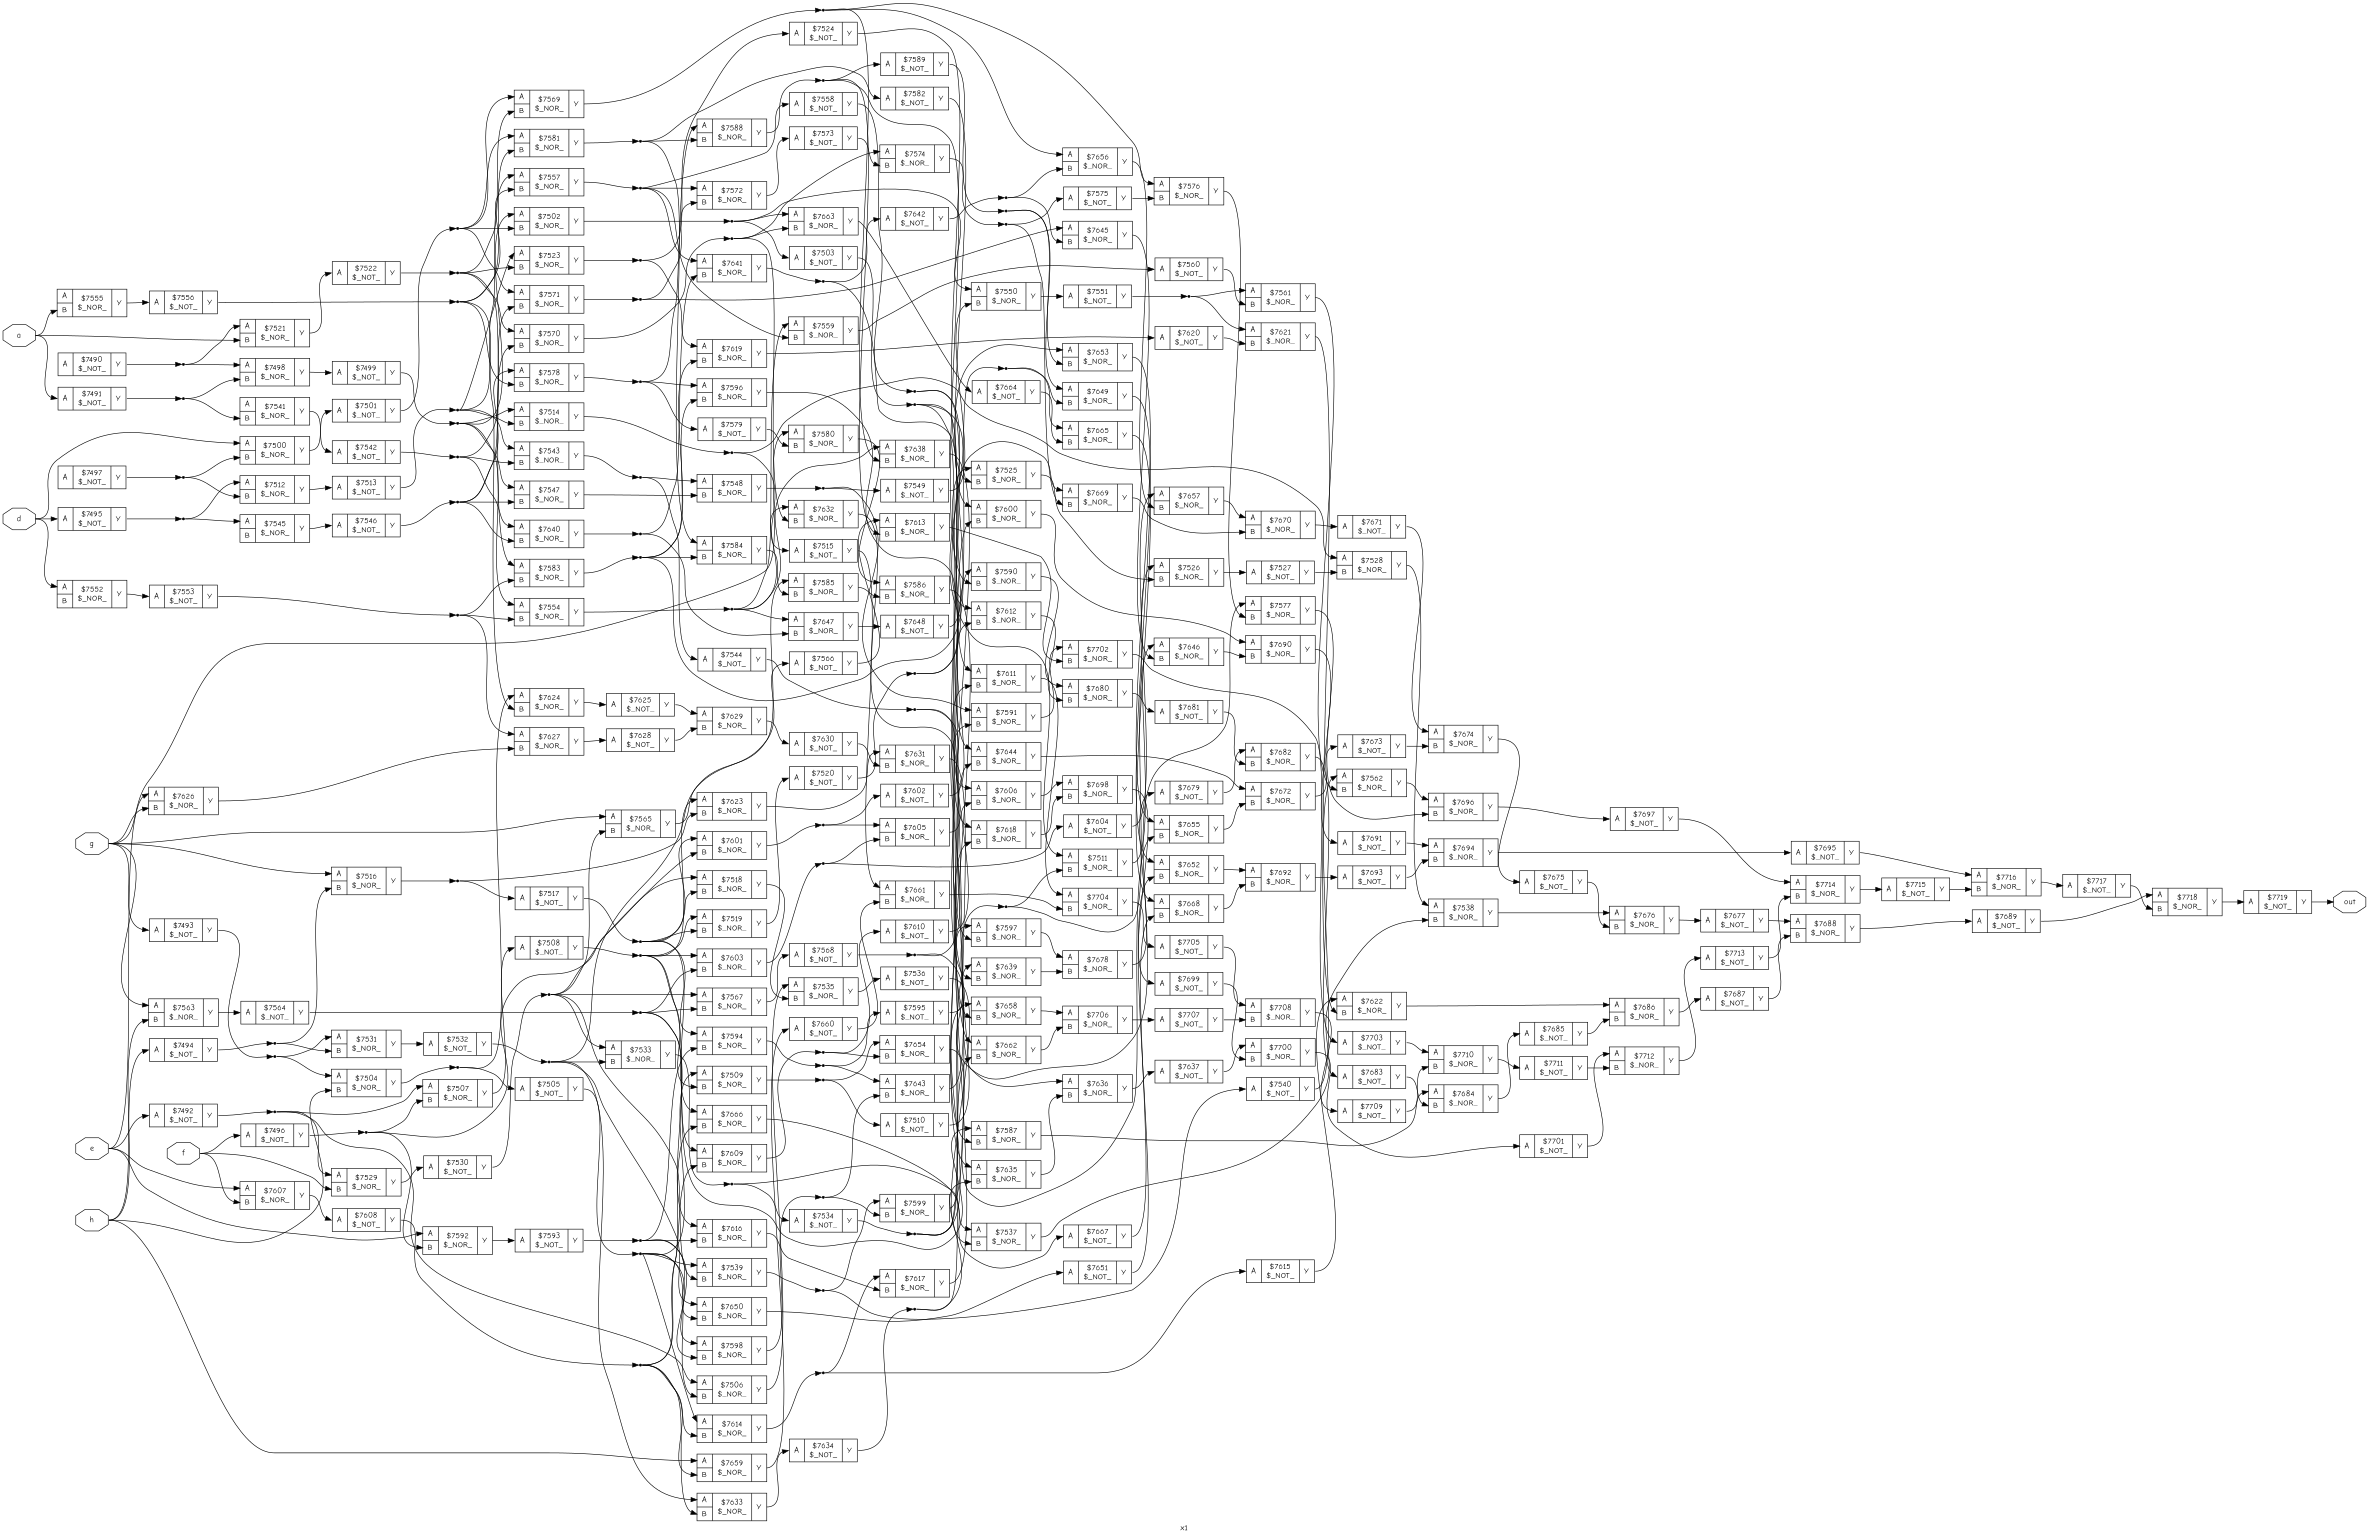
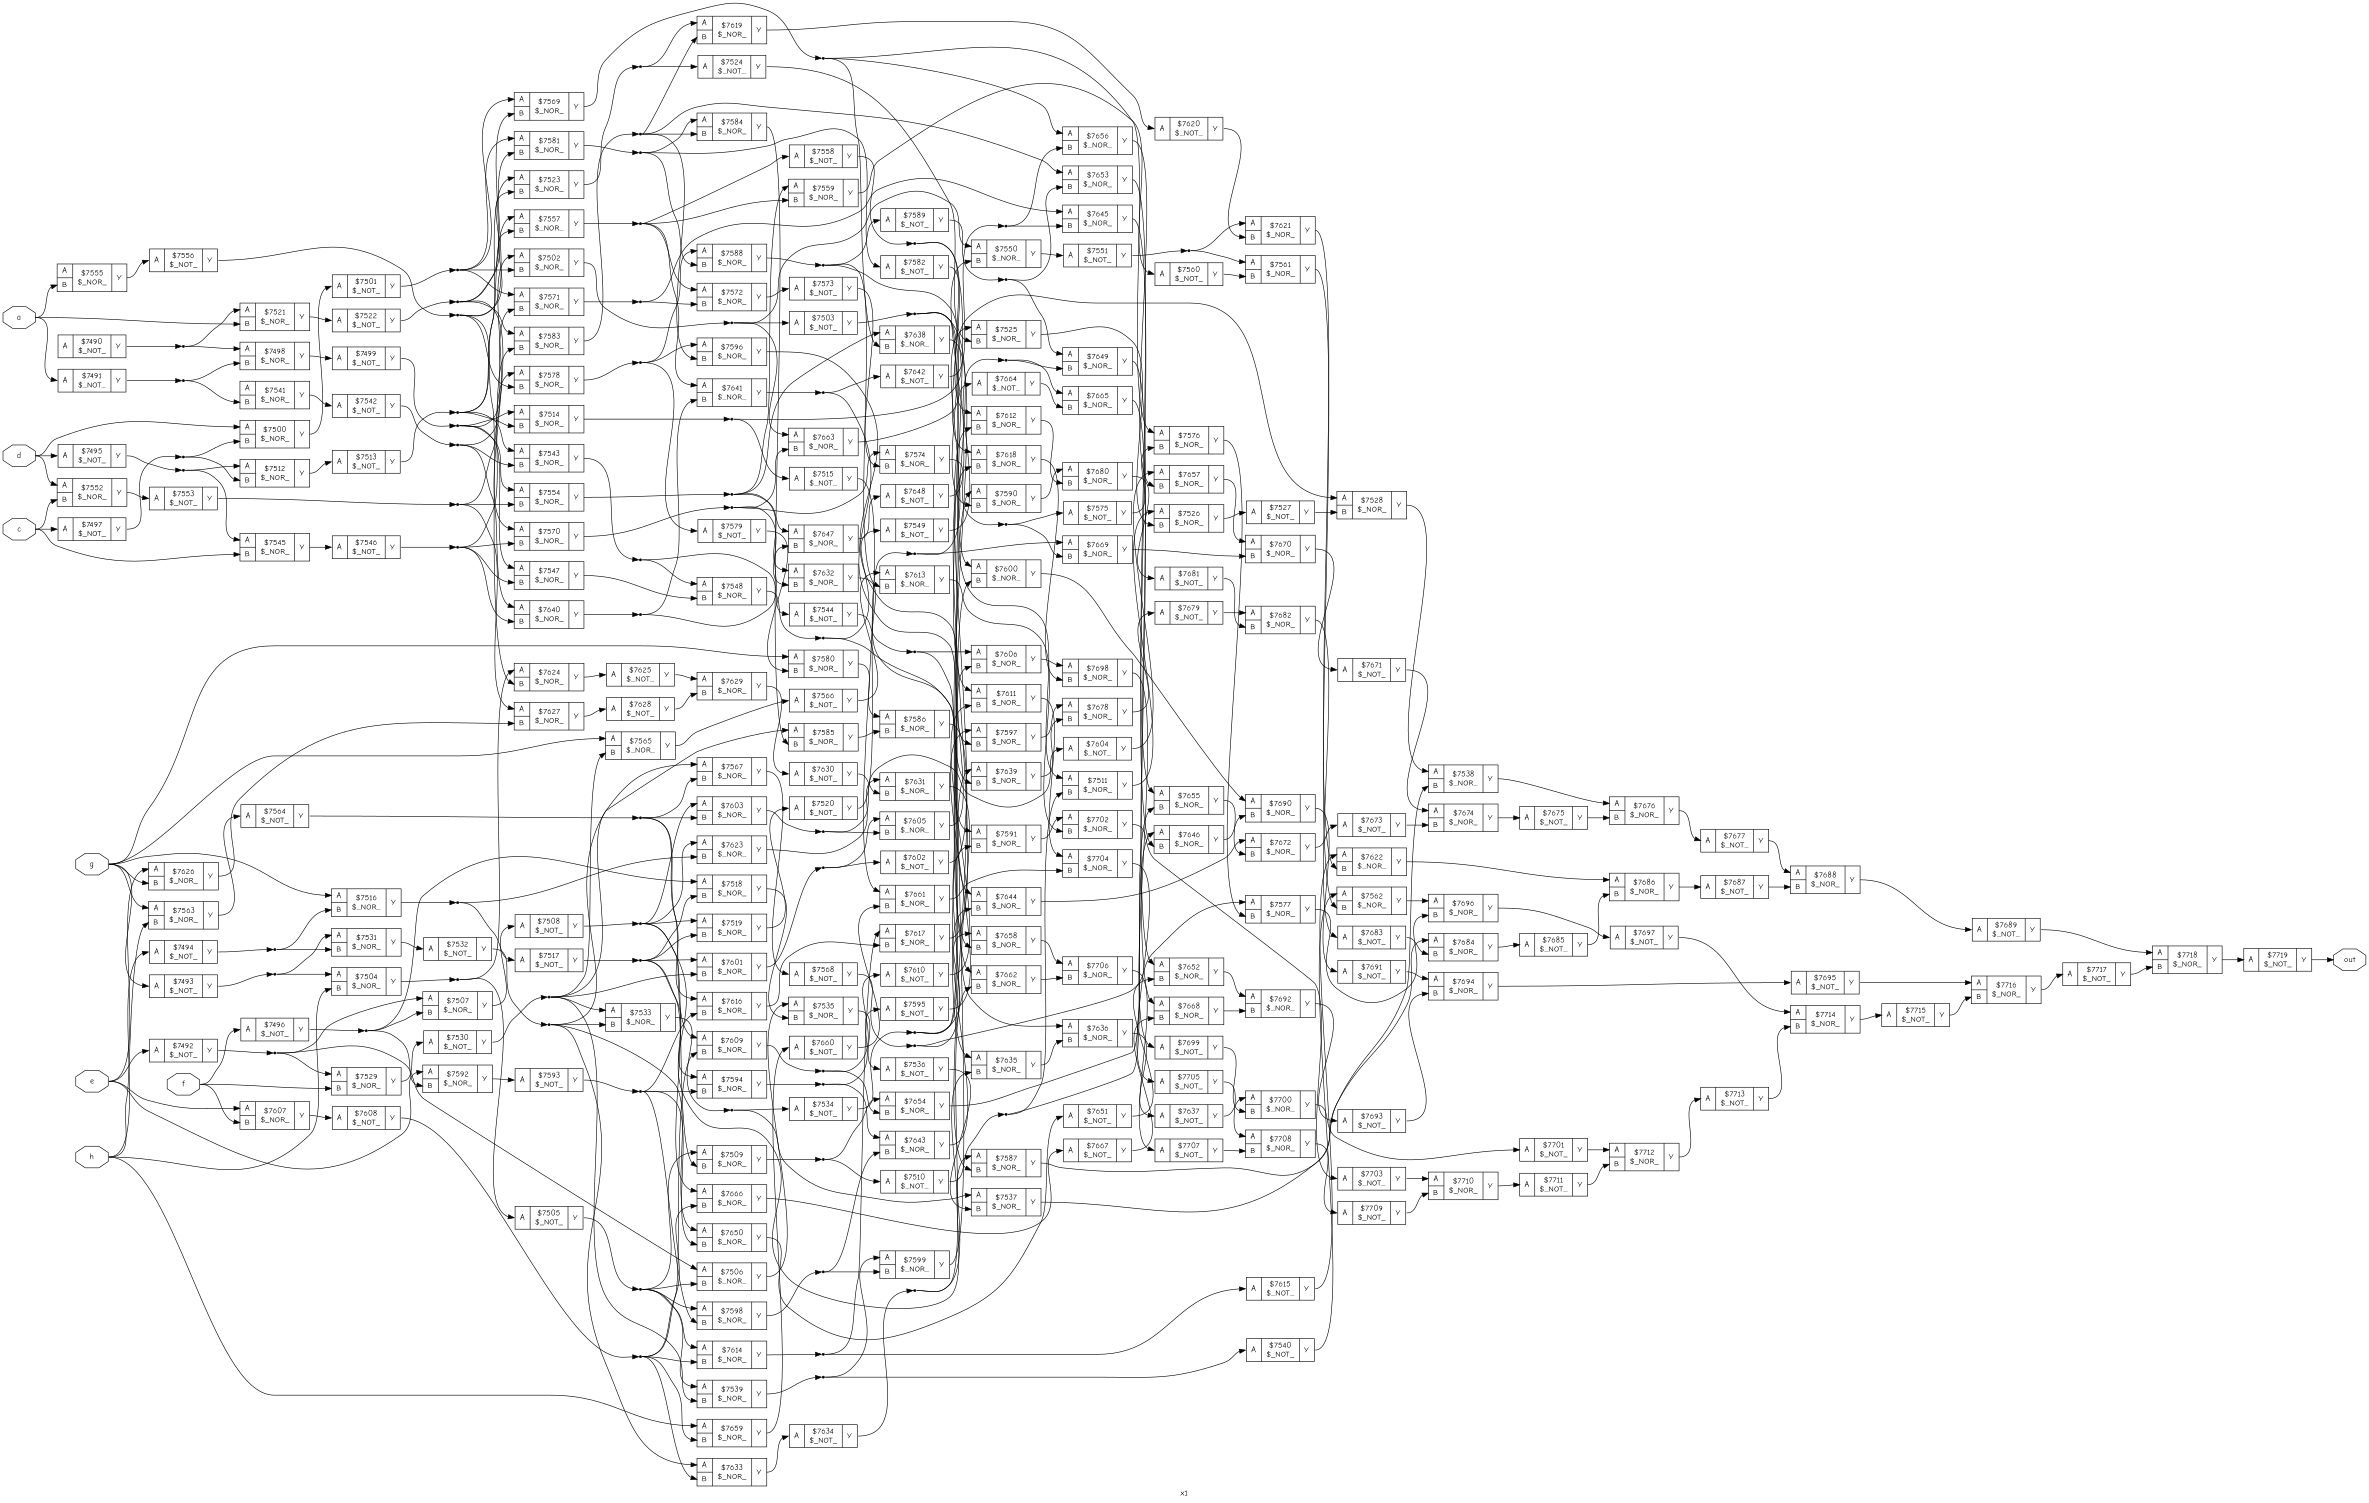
node "c": added
